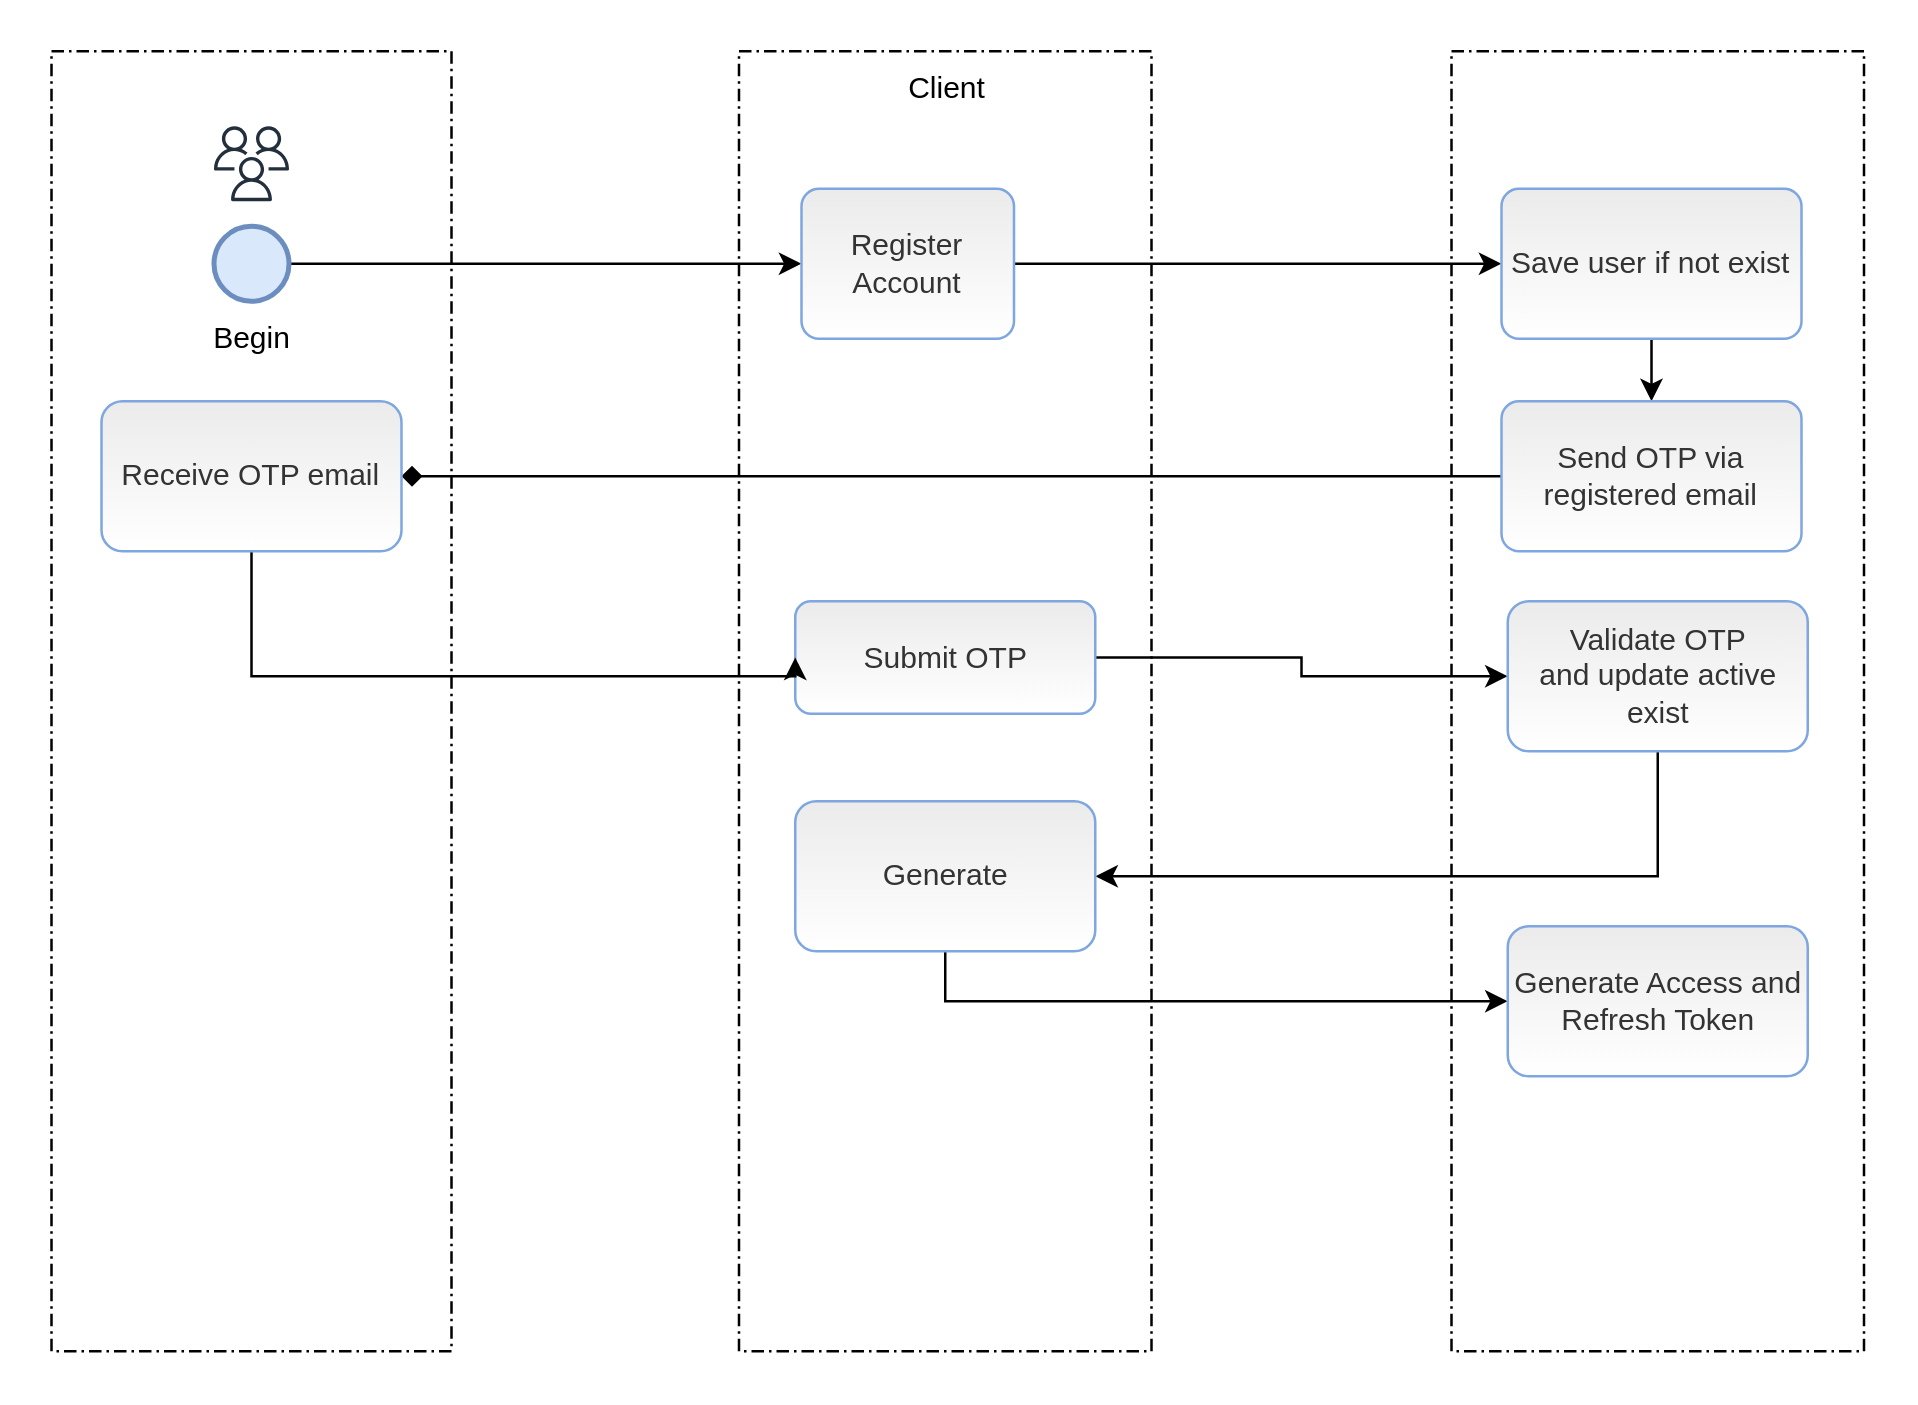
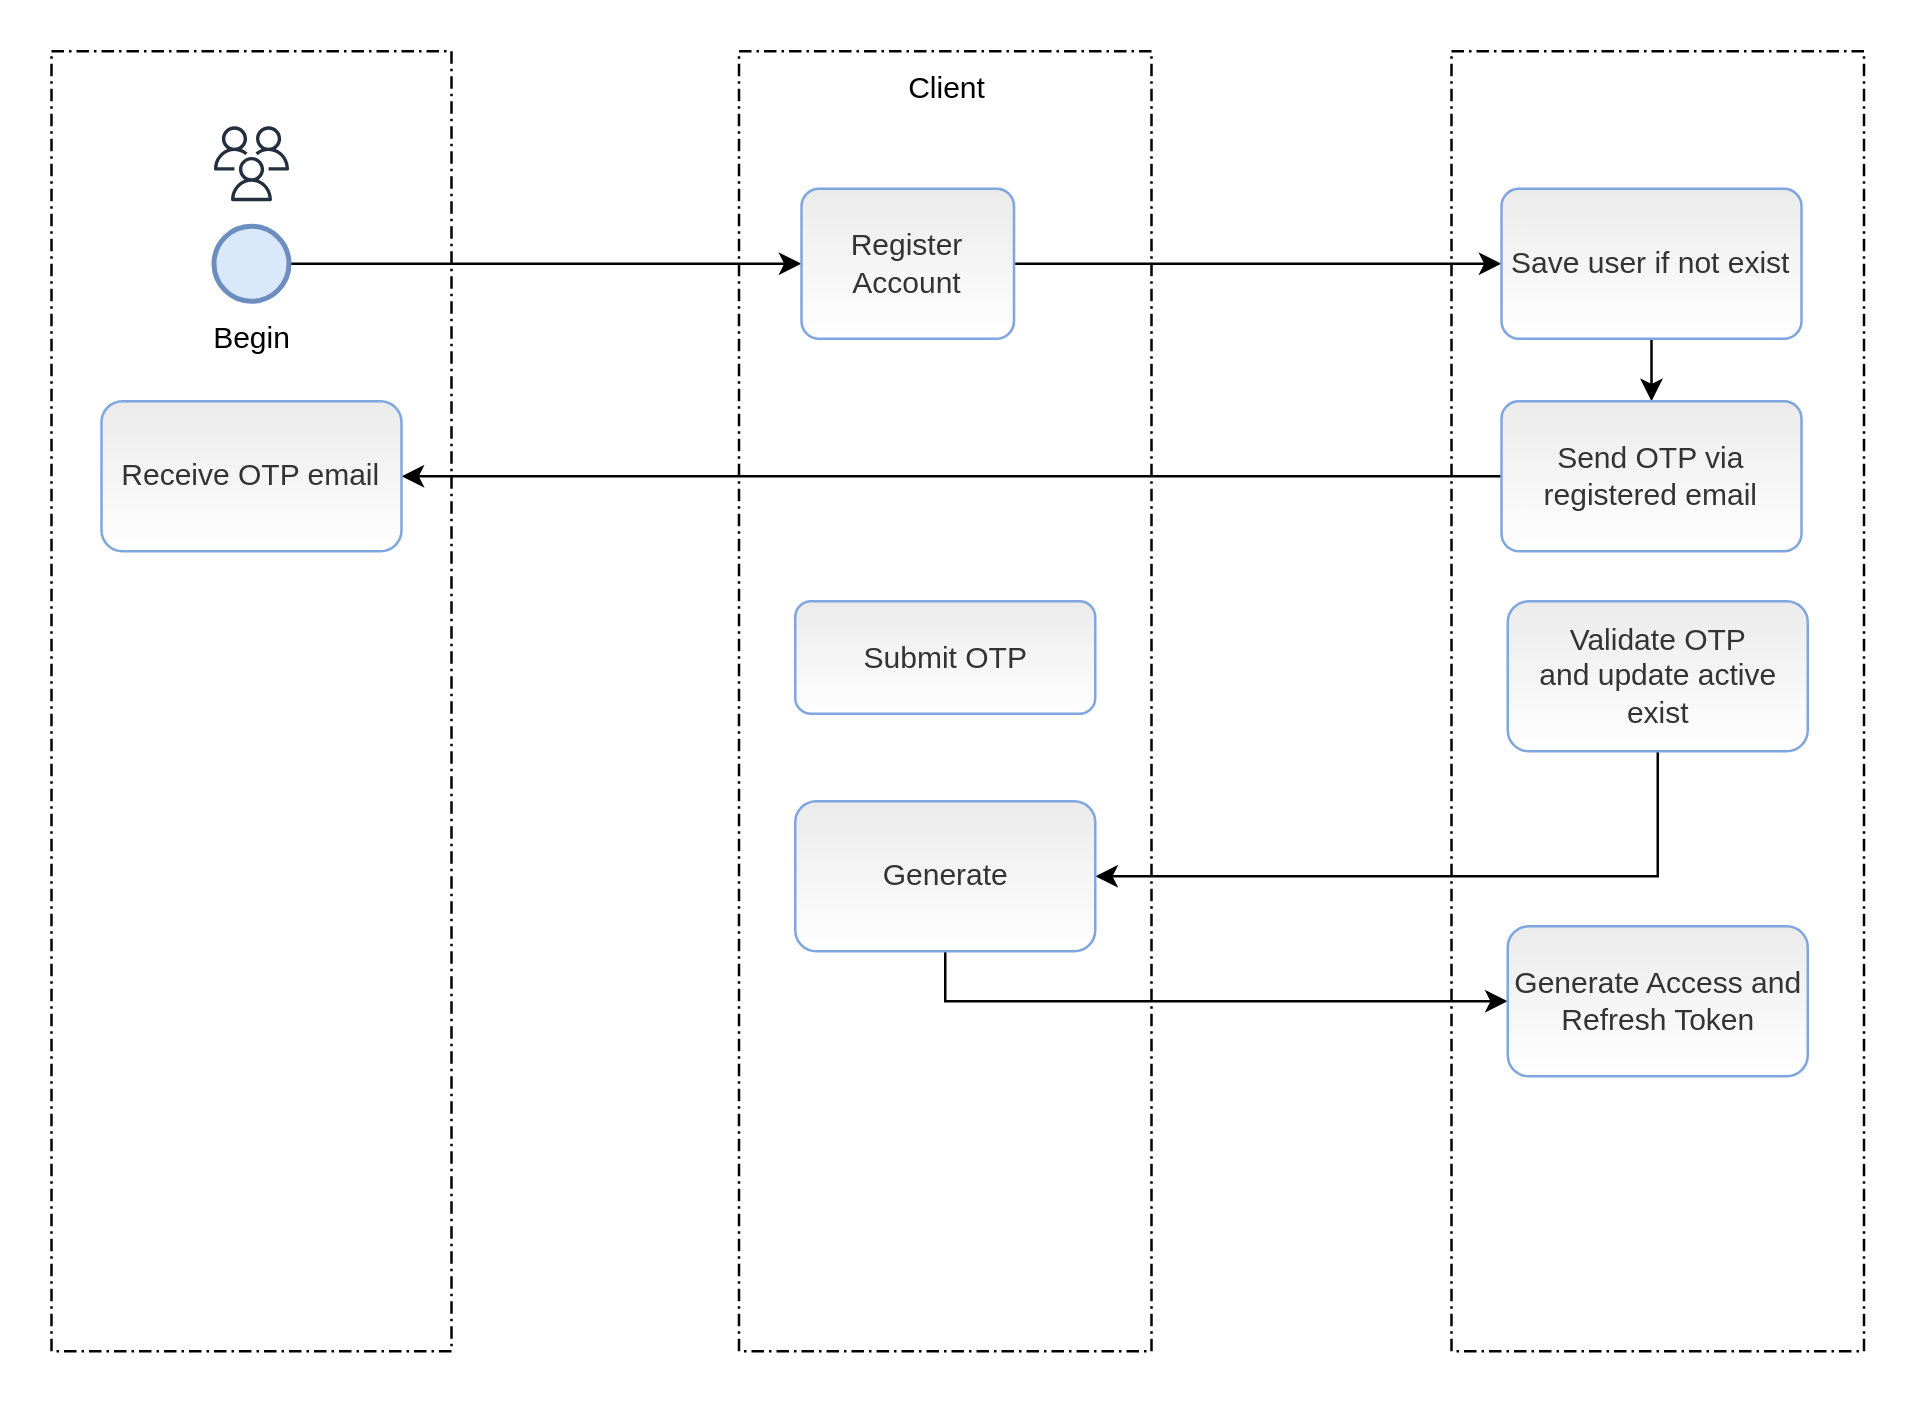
edge "Send OTP via registered email" -> "Receive OTP email": arrowhead diamond -> classic
edge "Submit OTP" -> "Validate OTP and update active exist": removed
edge "Receive OTP email" -> "Submit OTP": removed
